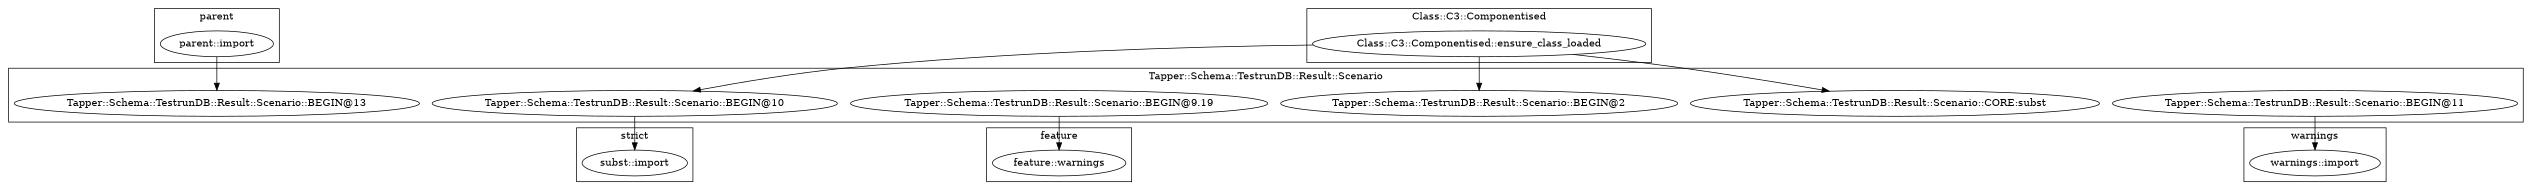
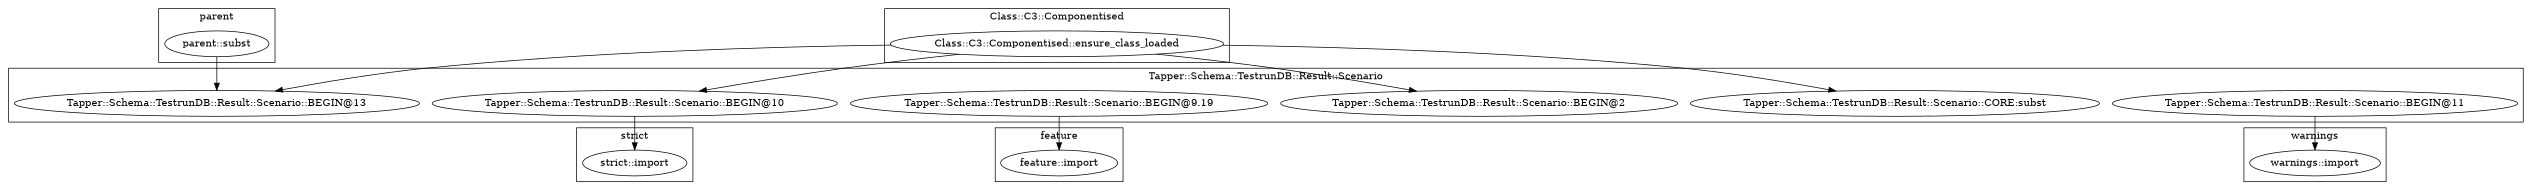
node "parent::import": label "parent::import" -> "parent::subst"
edge "Class::C3::Componentised::ensure_class_loaded" -> "Tapper::Schema::TestrunDB::Result::Scenario::BEGIN@13": added
node "subst::import": label "subst::import" -> "strict::import"
node "feature::warnings": label "feature::warnings" -> "feature::import"
